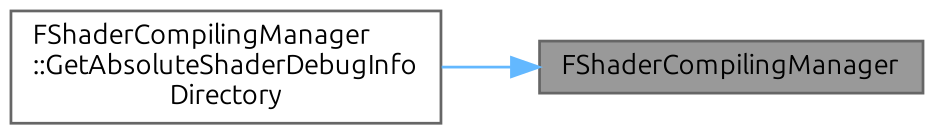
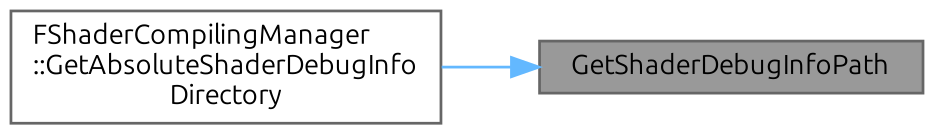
node "FShaderCompilingManager": label "FShaderCompilingManager" -> "GetShaderDebugInfoPath"
